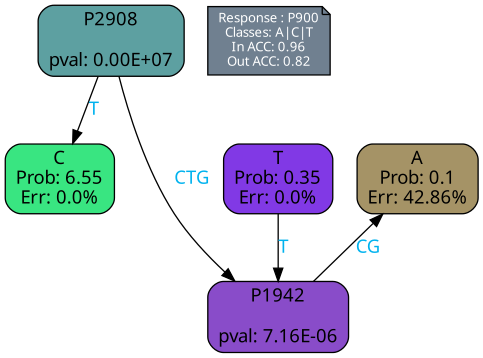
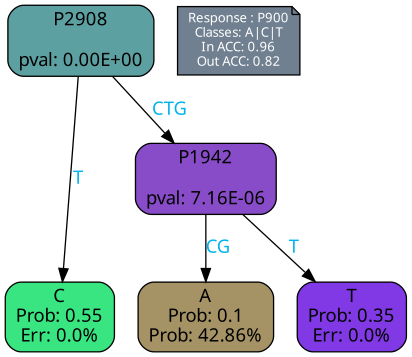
node "P2908 pval: 0.00E+07": label "P2908 pval: 0.00E+07" -> "P2908 pval: 0.00E+00"
node "C Prob: 6.55 Err: 0.0%": label "C Prob: 6.55 Err: 0.0%" -> "C Prob: 0.55 Err: 0.0%"
node "A Prob: 0.1 Err: 42.86%": label "A Prob: 0.1 Err: 42.86%" -> "A Prob: 0.1 Prob: 42.86%"
edge "T Prob: 0.35 Err: 0.0%" -> "P1942 pval: 7.16E-06": reversed
